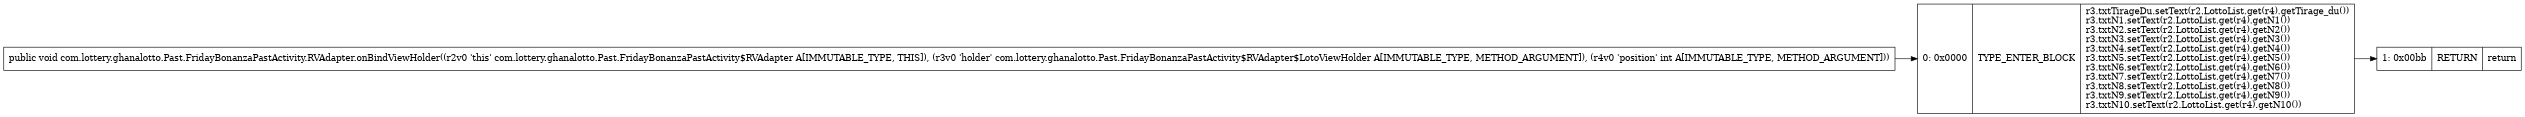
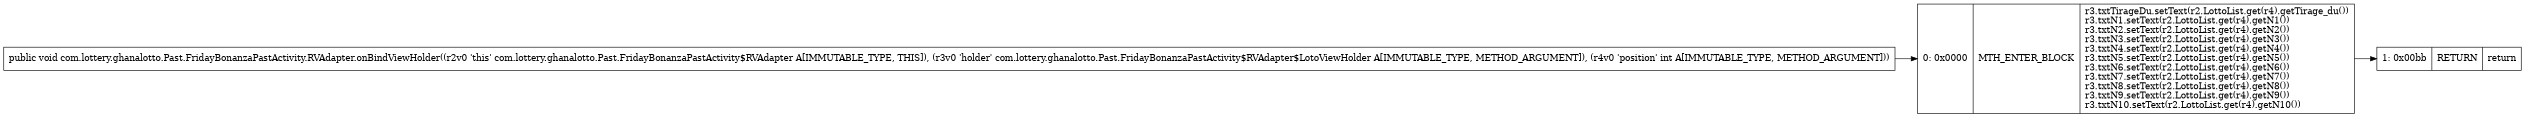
node "0: 0x0000": text "TYPE_ENTER_BLOCK" -> "MTH_ENTER_BLOCK"
